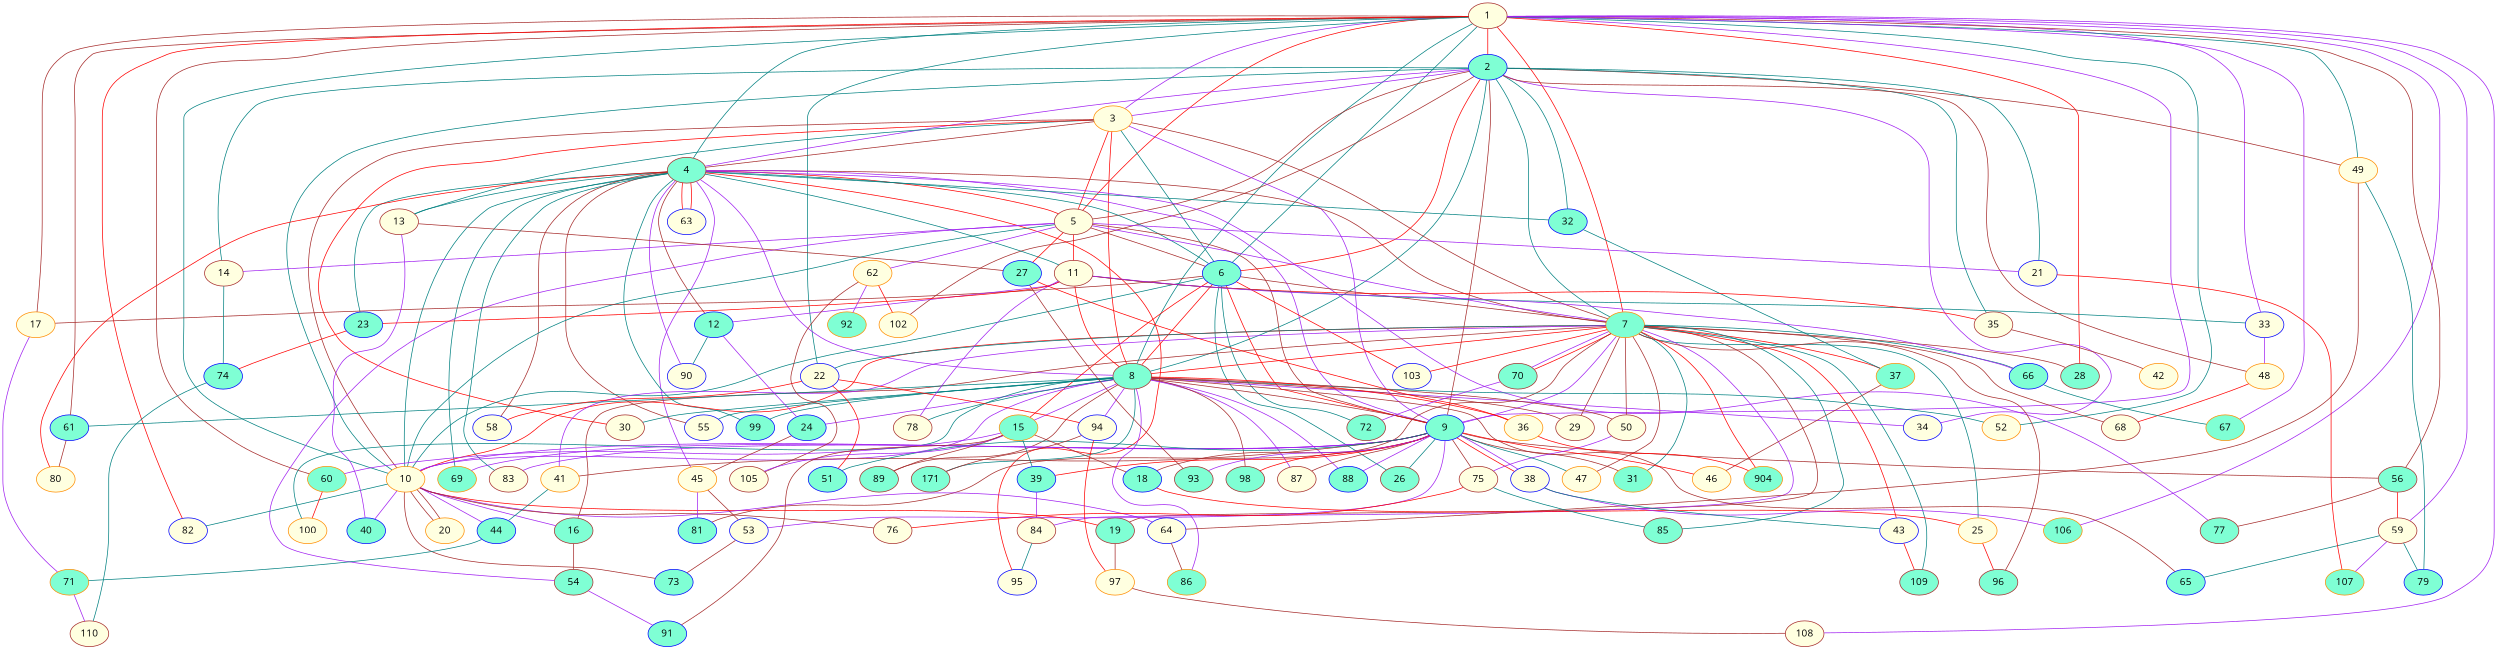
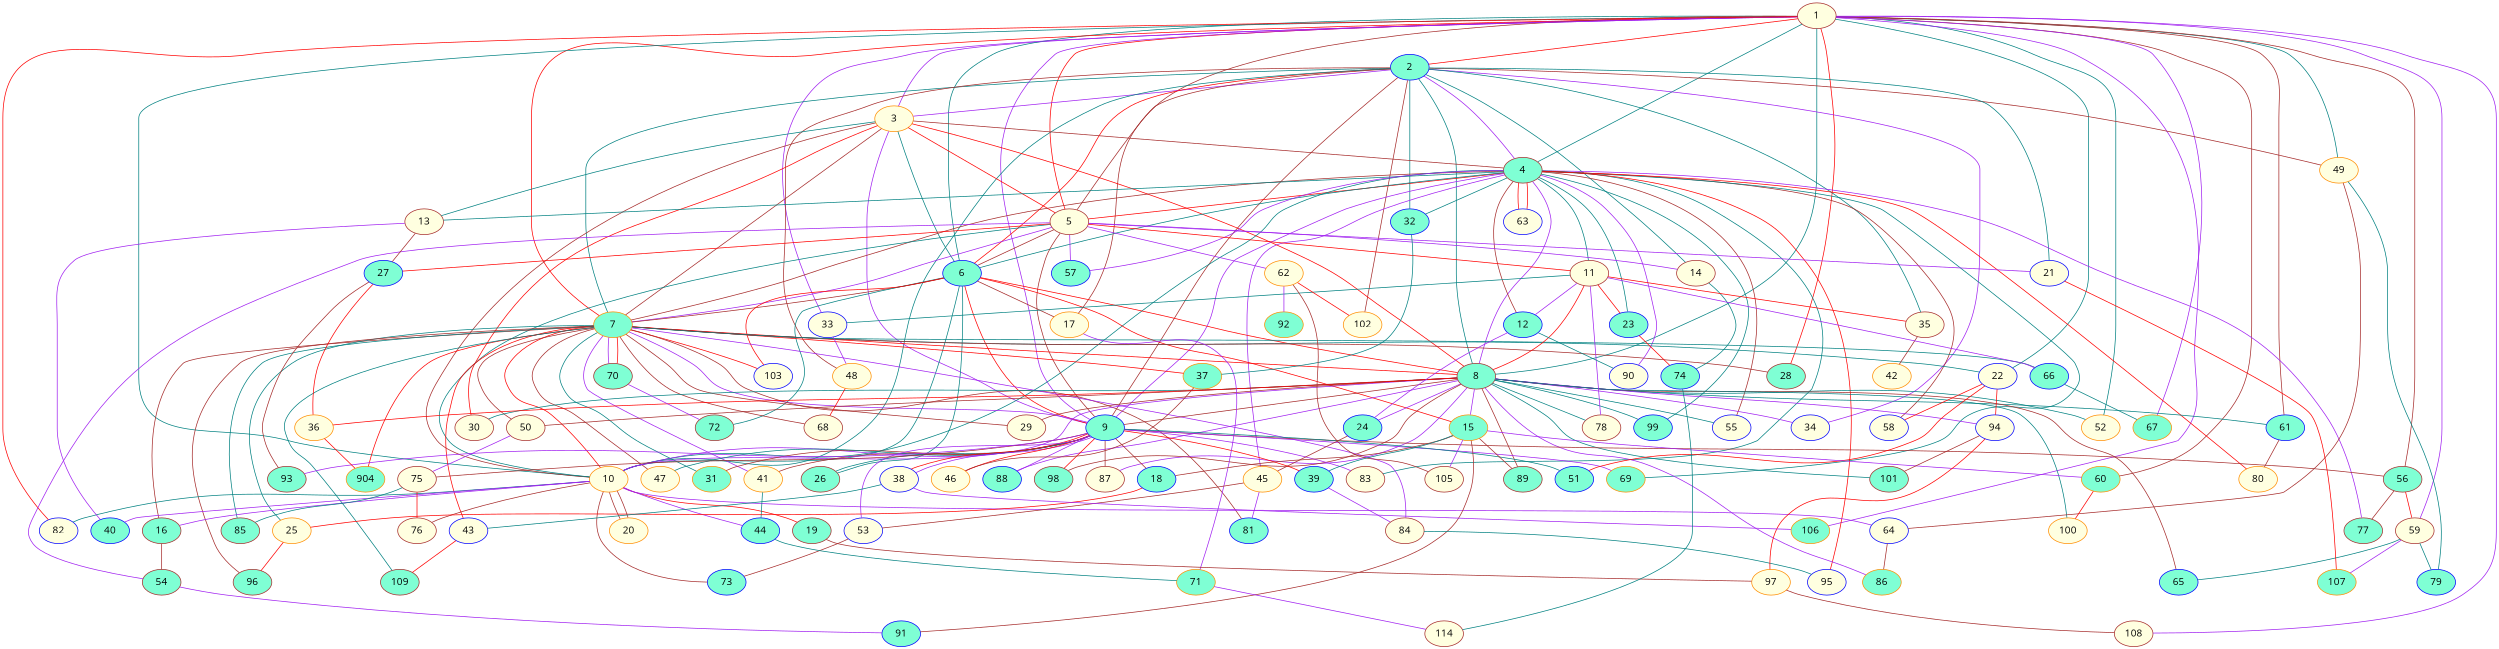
node "57": added
node "171": label "171" -> "101"
edge "7" -- "19": removed
node "110": label "110" -> "114"
